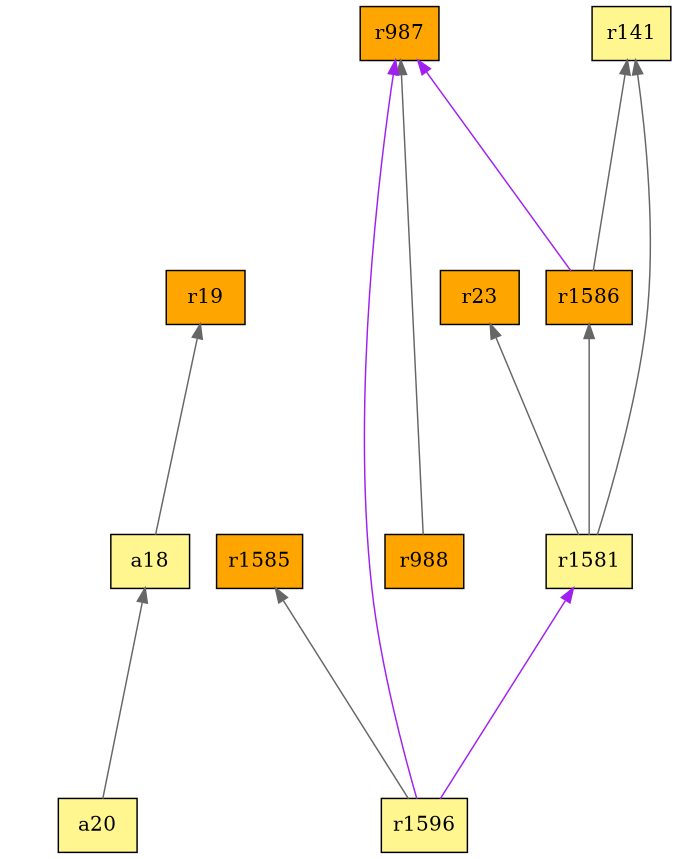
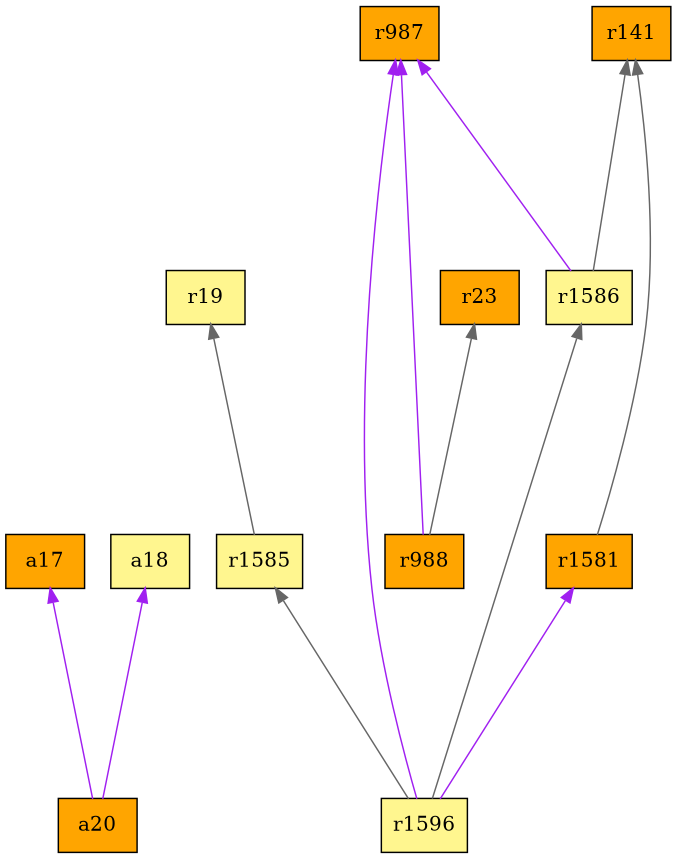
node "r141": fillcolor khaki1 -> orange
node "r19": fillcolor orange -> khaki1
node "r1586": fillcolor orange -> khaki1
edge "r988" -> "r987": color gray40 -> purple
edge "a18" -> "r19": now "r1585" -> "r19"
edge "r1581" -> "r23": now "r988" -> "r23"
edge "r1581" -> "r1586": now "r1596" -> "r1586"
node "a17": added
node "r1585": fillcolor orange -> khaki1
node "r1581": fillcolor khaki1 -> orange
edge "a20" -> "a18": color gray40 -> purple
node "a20": fillcolor khaki1 -> orange
